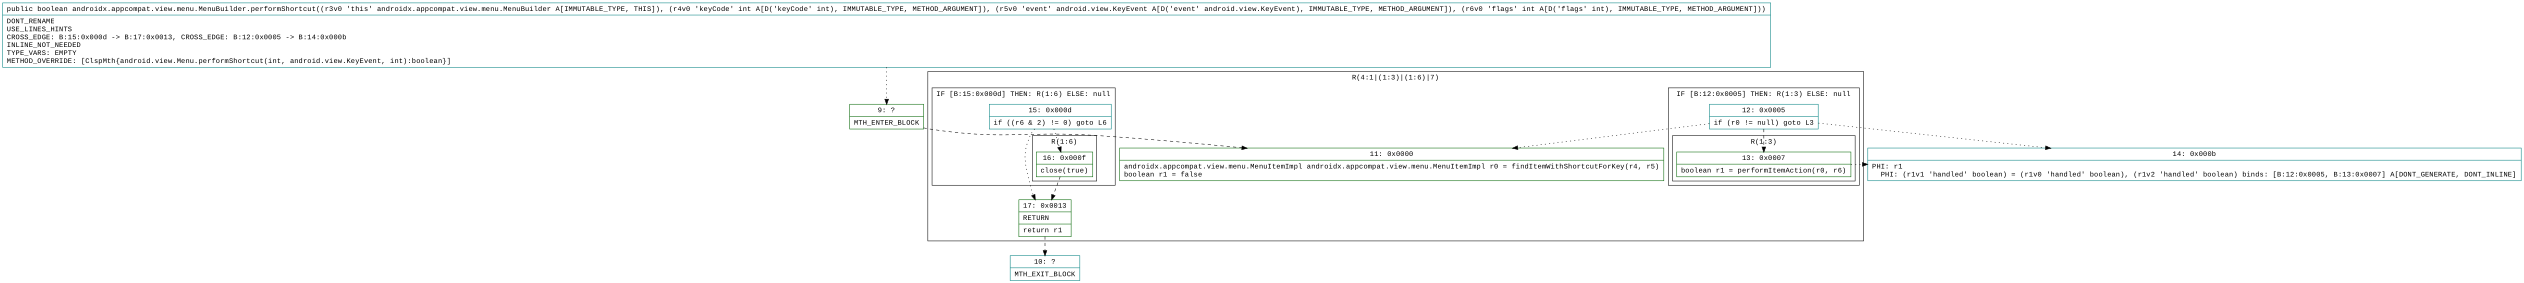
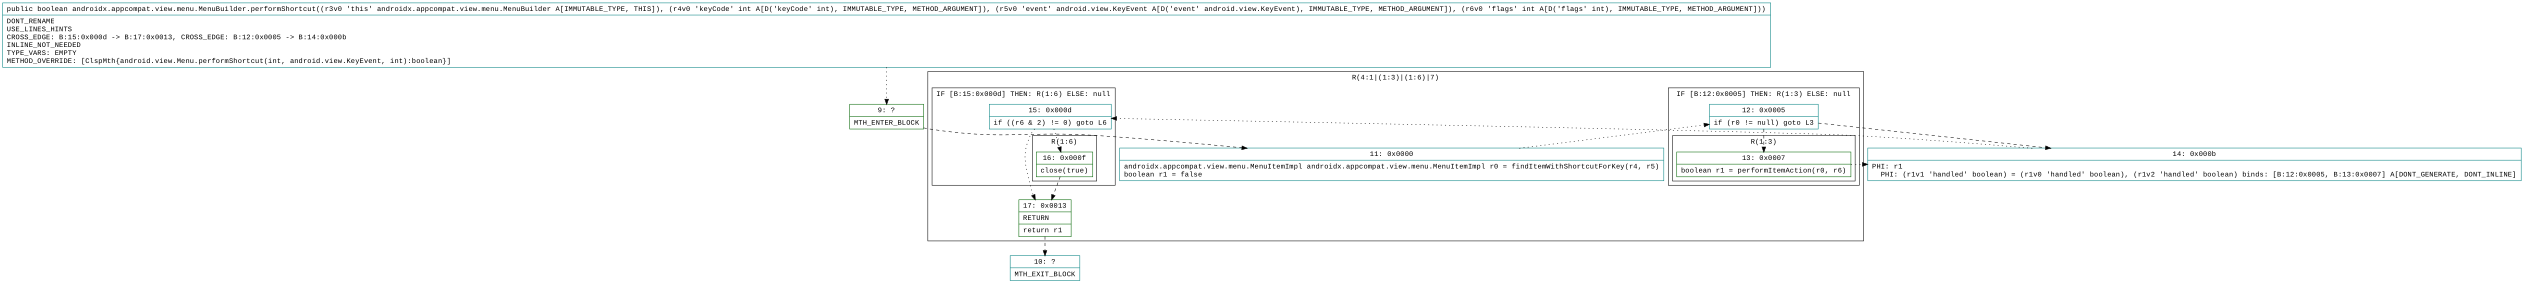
edge "14: 0x000b" -> "15: 0x000d": added
edge "12: 0x0005" -> "14: 0x000b": style dotted -> dashed
edge "12: 0x0005" -> "11: 0x0000": reversed
node "11: 0x0000": color darkgreen -> teal
